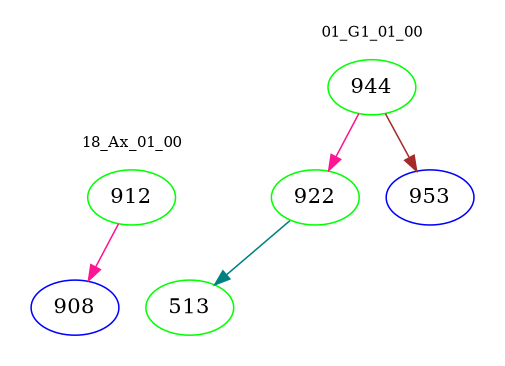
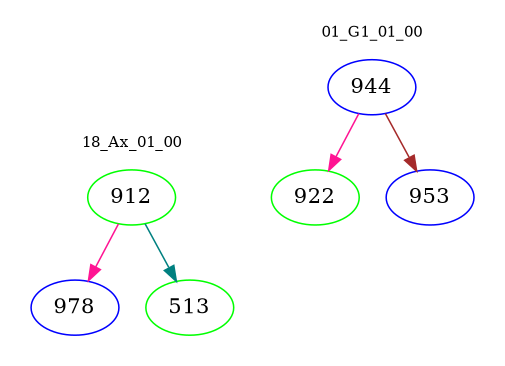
node "944": color green -> blue
edge "922" -> "513": now "912" -> "513"
node "908": label "908" -> "978"
